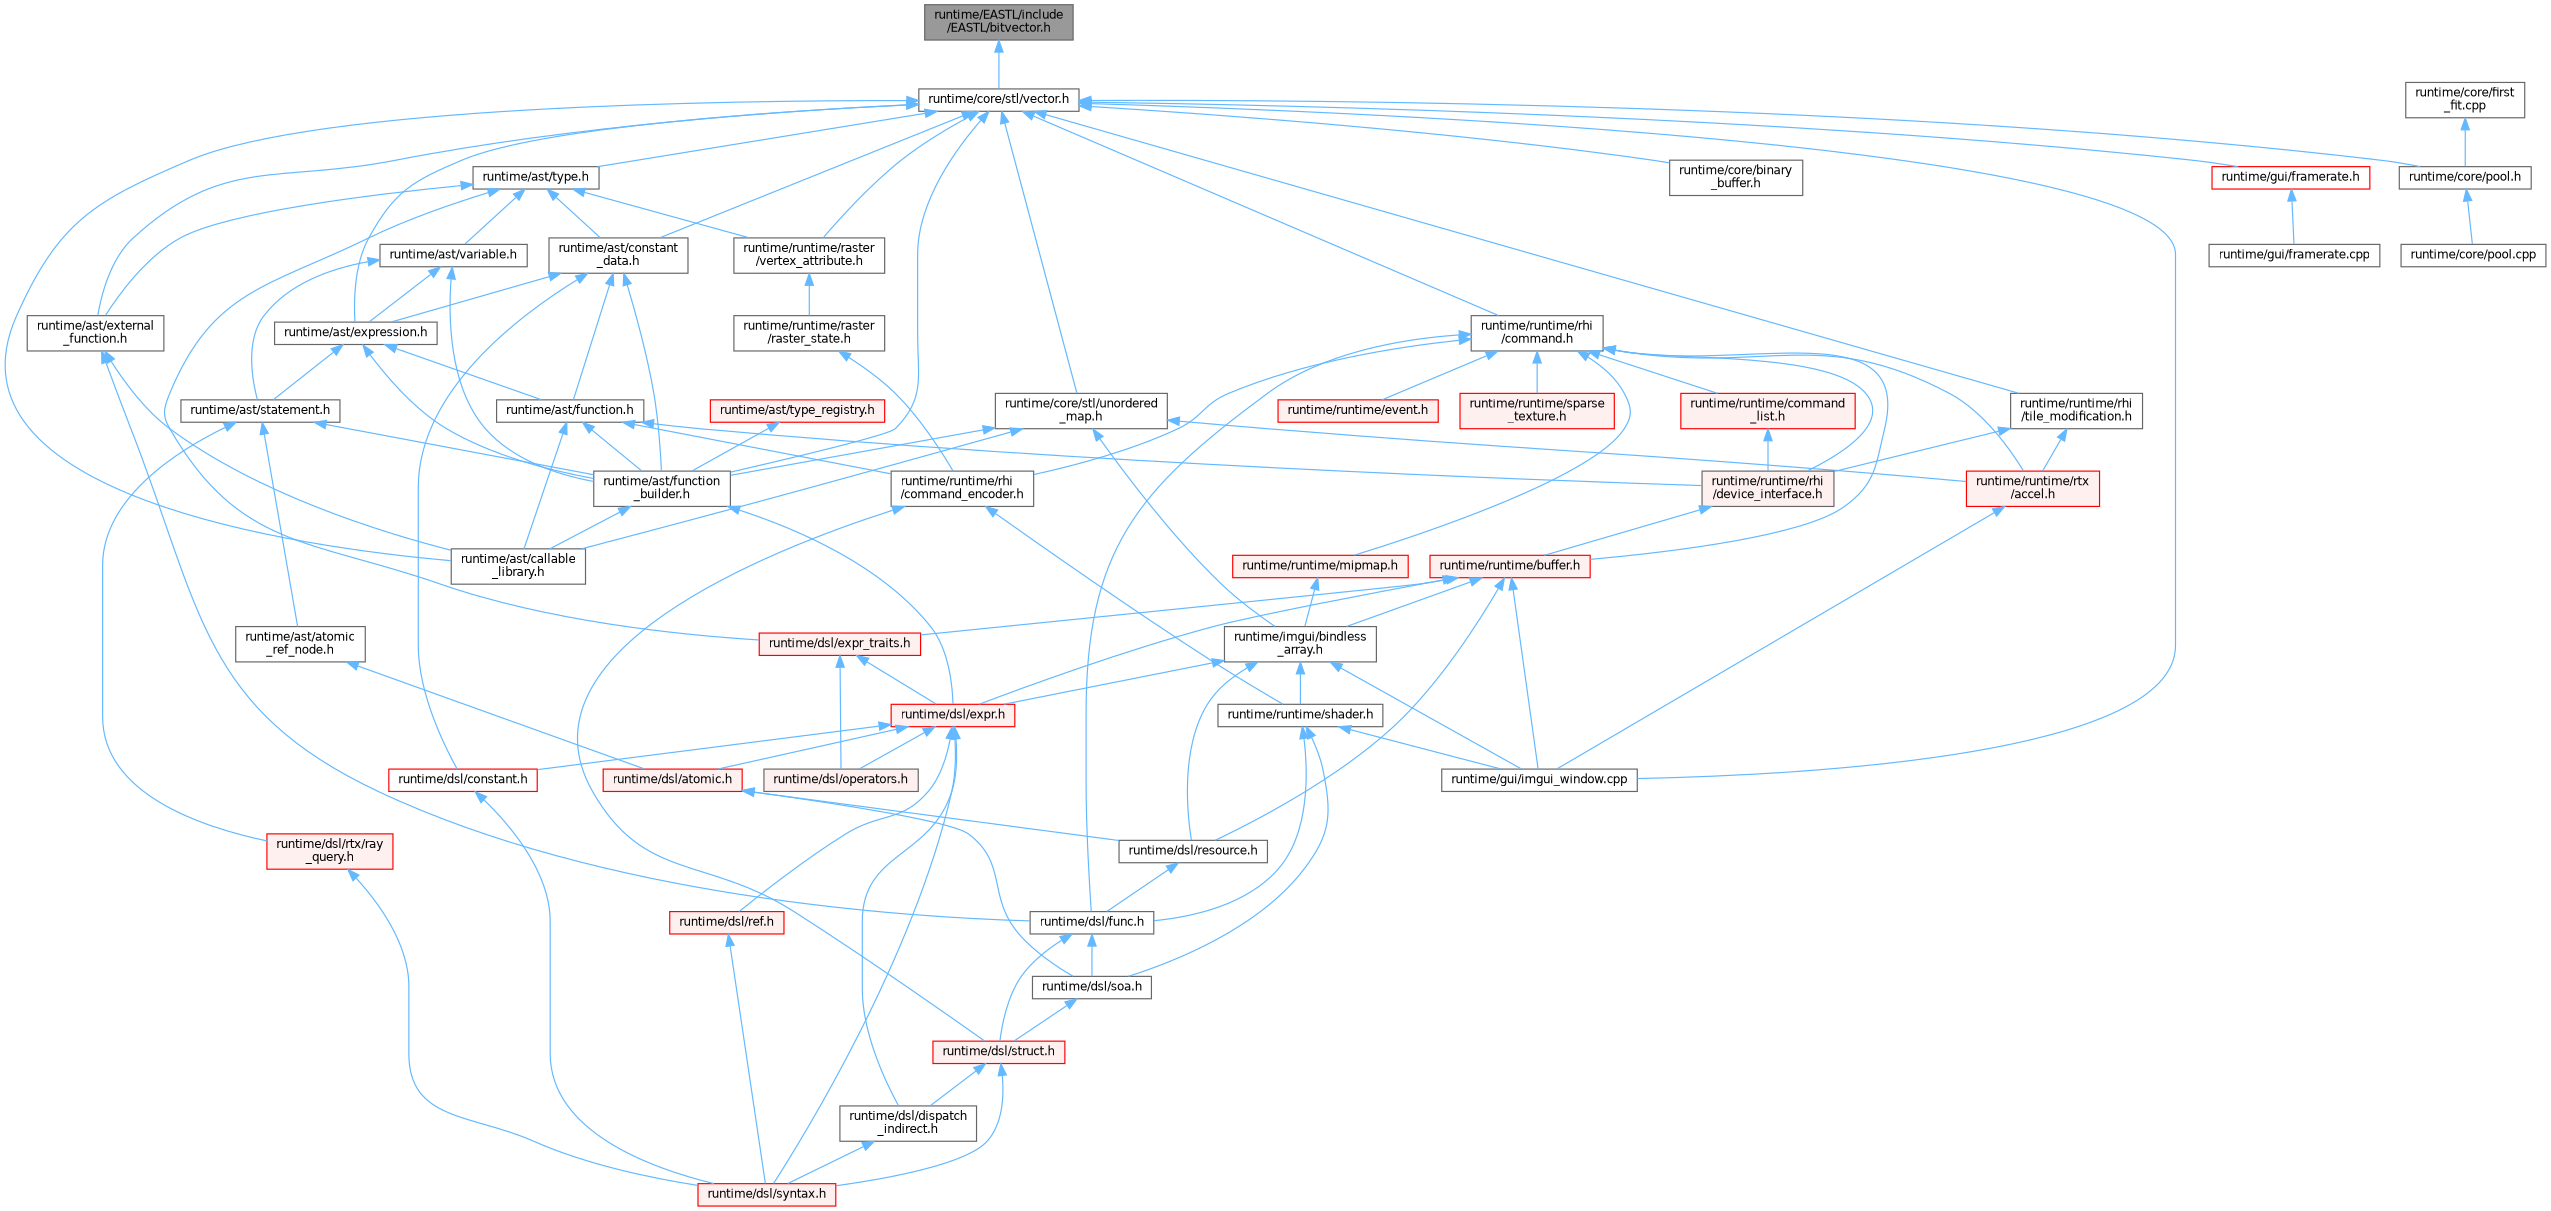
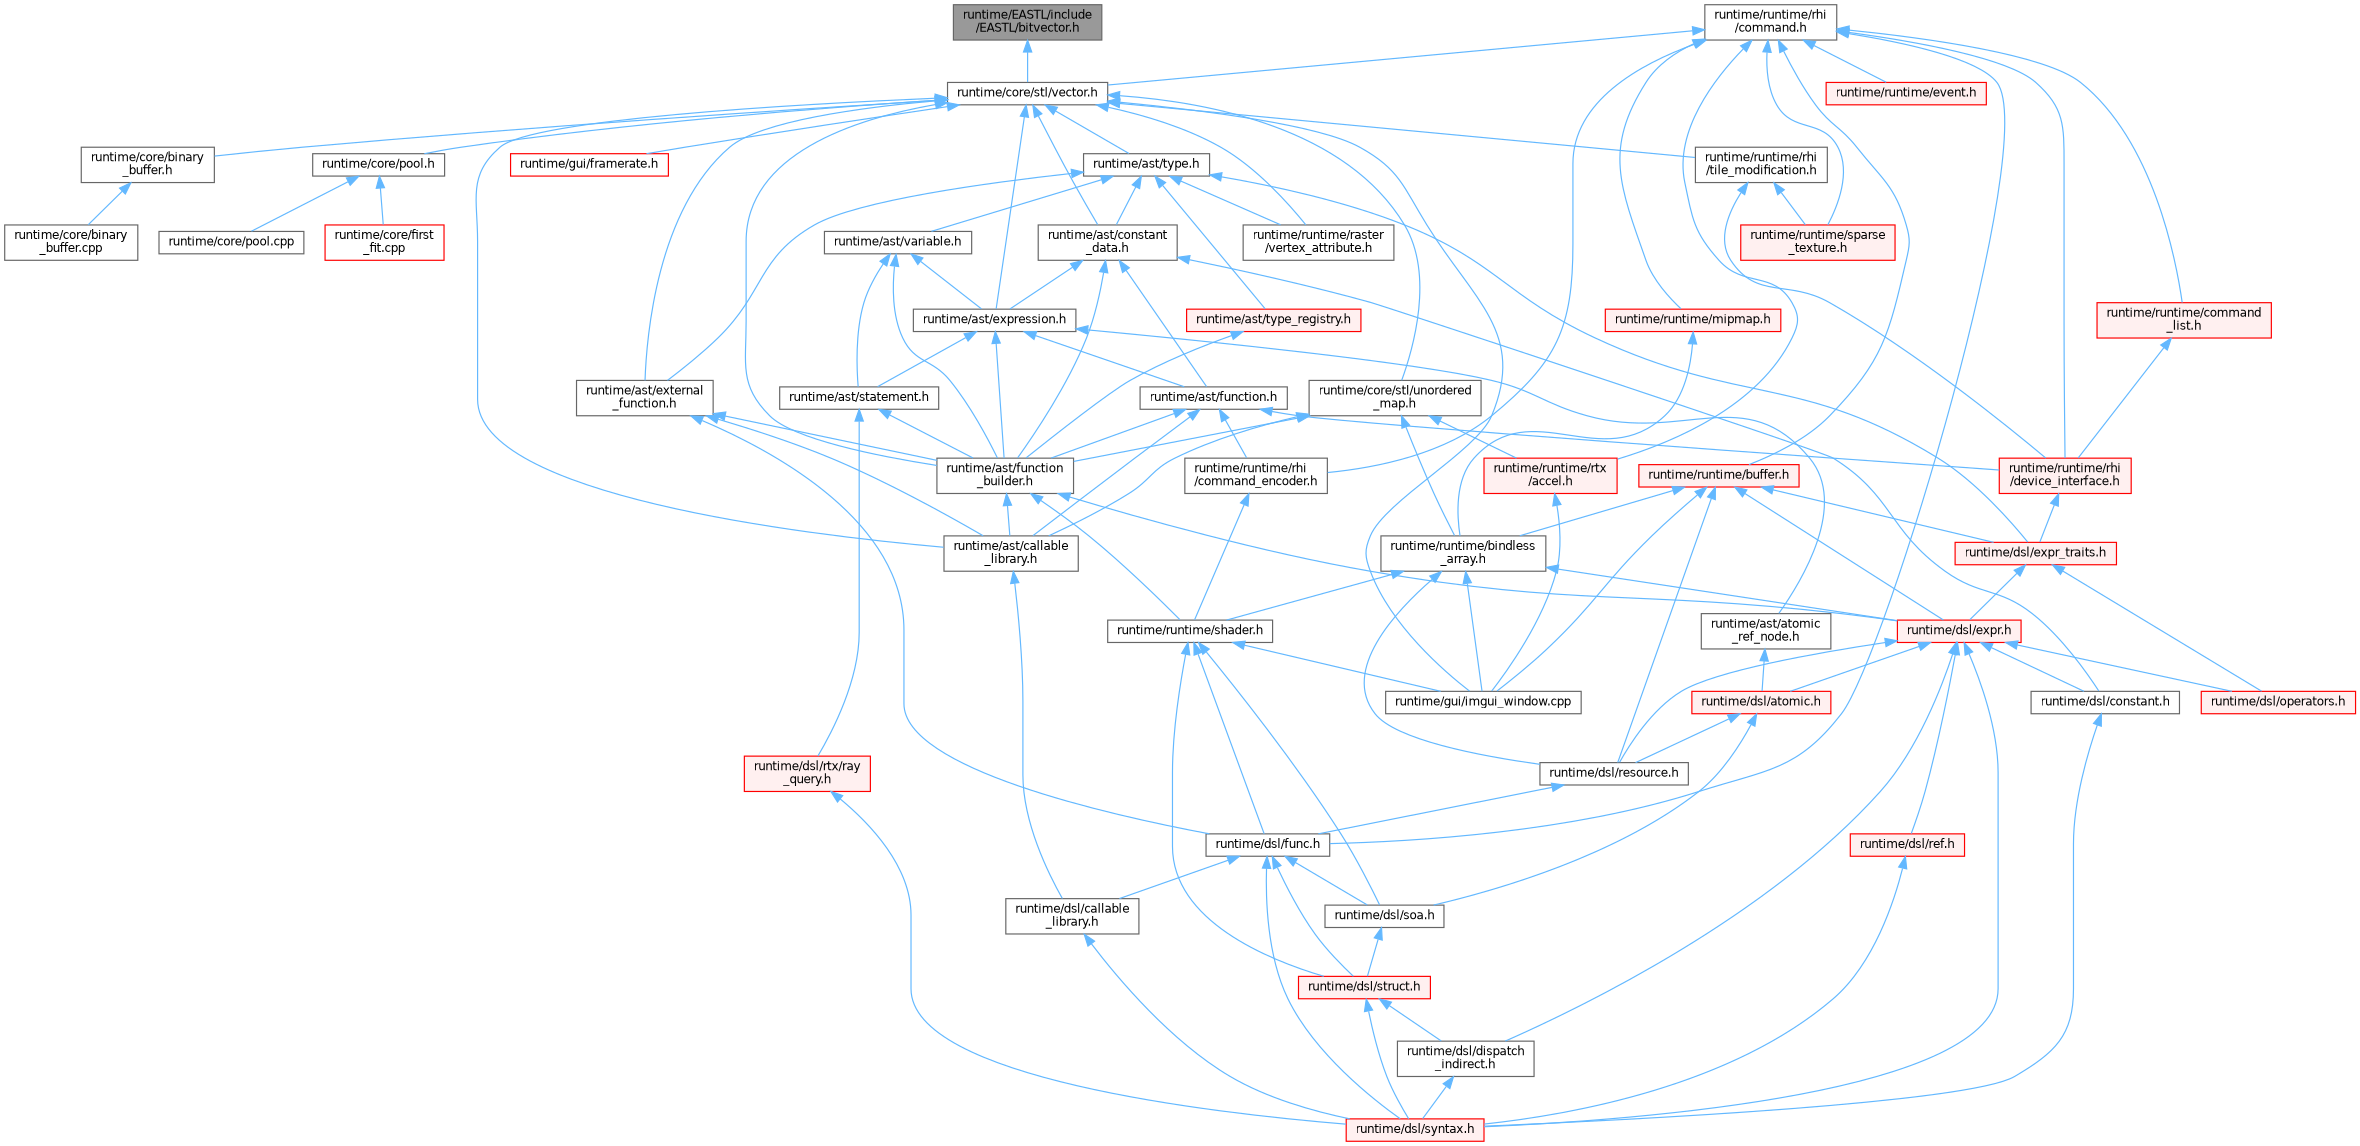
node "runtime/core/first _fit.cpp": color grey40 -> red
edge "runtime/core/pool.h" -> "runtime/core/first _fit.cpp": reversed
edge "runtime/runtime/rhi /command.h" -> "runtime/core/stl/vector.h": reversed
node "runtime/core/binary _buffer.cpp": added
edge "runtime/ast/type_registry.h" -> "runtime/ast/type.h": added
node "runtime/gui/framerate.cpp": removed
node "runtime/runtime/raster /raster_state.h": removed
edge "runtime/ast/function _builder.h" -> "runtime/ast/external _function.h": added
edge "runtime/runtime/rtx /accel.h" -> "runtime/runtime/rhi /tile_modification.h": now "runtime/runtime/sparse _texture.h" -> "runtime/runtime/rhi /tile_modification.h"
node "runtime/runtime/rhi /device_interface.h": color grey40 -> red
edge "runtime/ast/atomic _ref_node.h" -> "runtime/ast/statement.h": now "runtime/ast/atomic _ref_node.h" -> "runtime/ast/expression.h"
edge "runtime/runtime/buffer.h" -> "runtime/runtime/rhi /device_interface.h": now "runtime/dsl/expr_traits.h" -> "runtime/runtime/rhi /device_interface.h"
edge "runtime/runtime/shader.h" -> "runtime/ast/function _builder.h": added
node "runtime/imgui/bindless _array.h": label "runtime/imgui/bindless _array.h" -> "runtime/runtime/bindless _array.h"
edge "runtime/dsl/resource.h" -> "runtime/dsl/expr.h": added
node "runtime/dsl/constant.h": color red -> grey40
node "runtime/dsl/operators.h": color grey40 -> red
edge "runtime/dsl/struct.h" -> "runtime/runtime/rhi /command_encoder.h": now "runtime/dsl/struct.h" -> "runtime/runtime/shader.h"
node "runtime/dsl/callable _library.h": added
edge "runtime/dsl/syntax.h" -> "runtime/dsl/func.h": added
